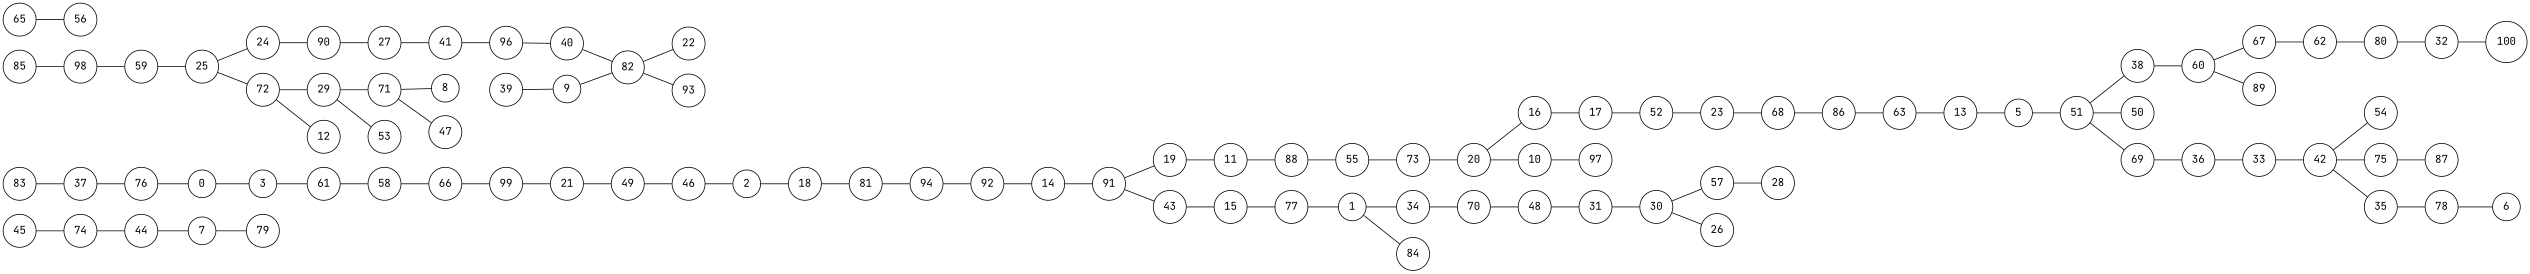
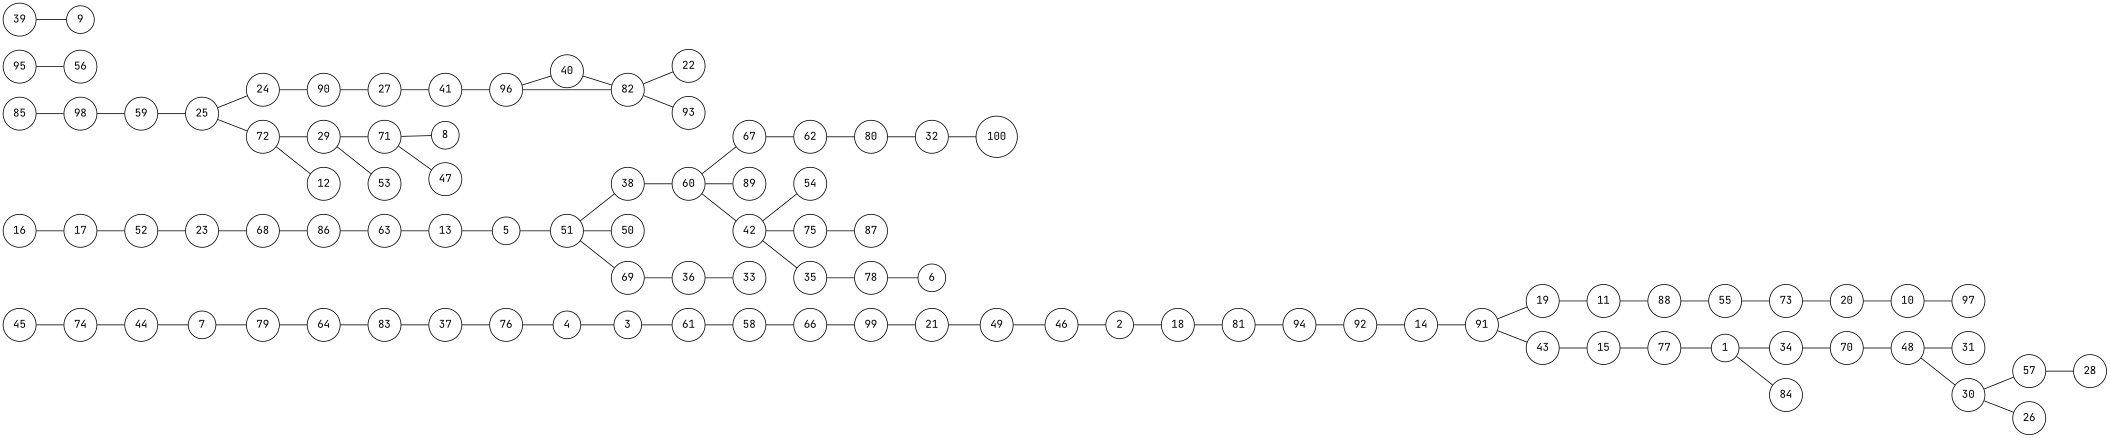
node "65": label "65" -> "95"
edge "82" -- "9": now "82" -- "96"
edge "16" -- "20": removed
edge "33" -- "42": now "60" -- "42"
node "0": label "0" -> "4"
edge "31" -- "30": now "48" -- "30"
node "64": added
